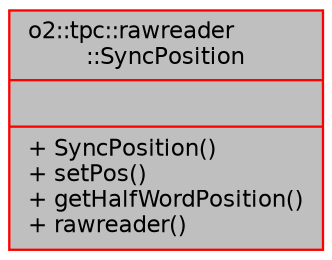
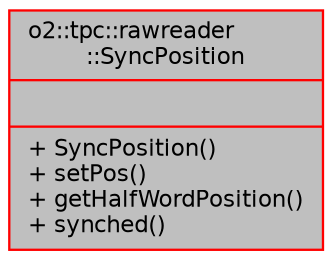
node "o2::tpc::rawreader": text "+ rawreader()" -> "+ synched()"
